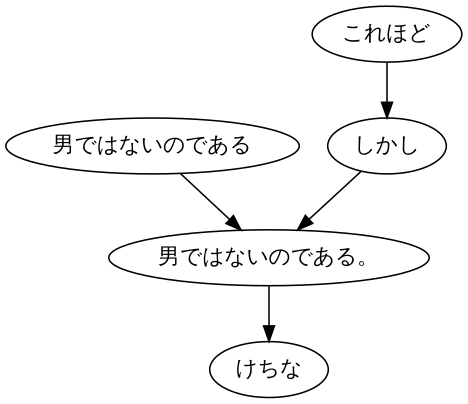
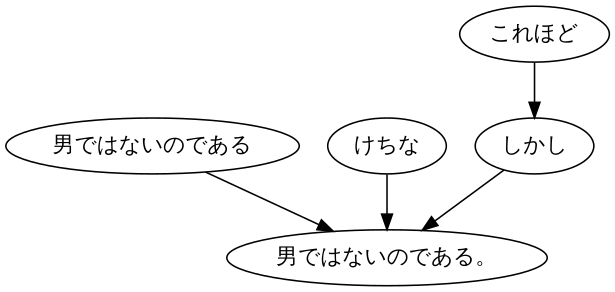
edge "男ではないのである。" -> "けちな": reversed
